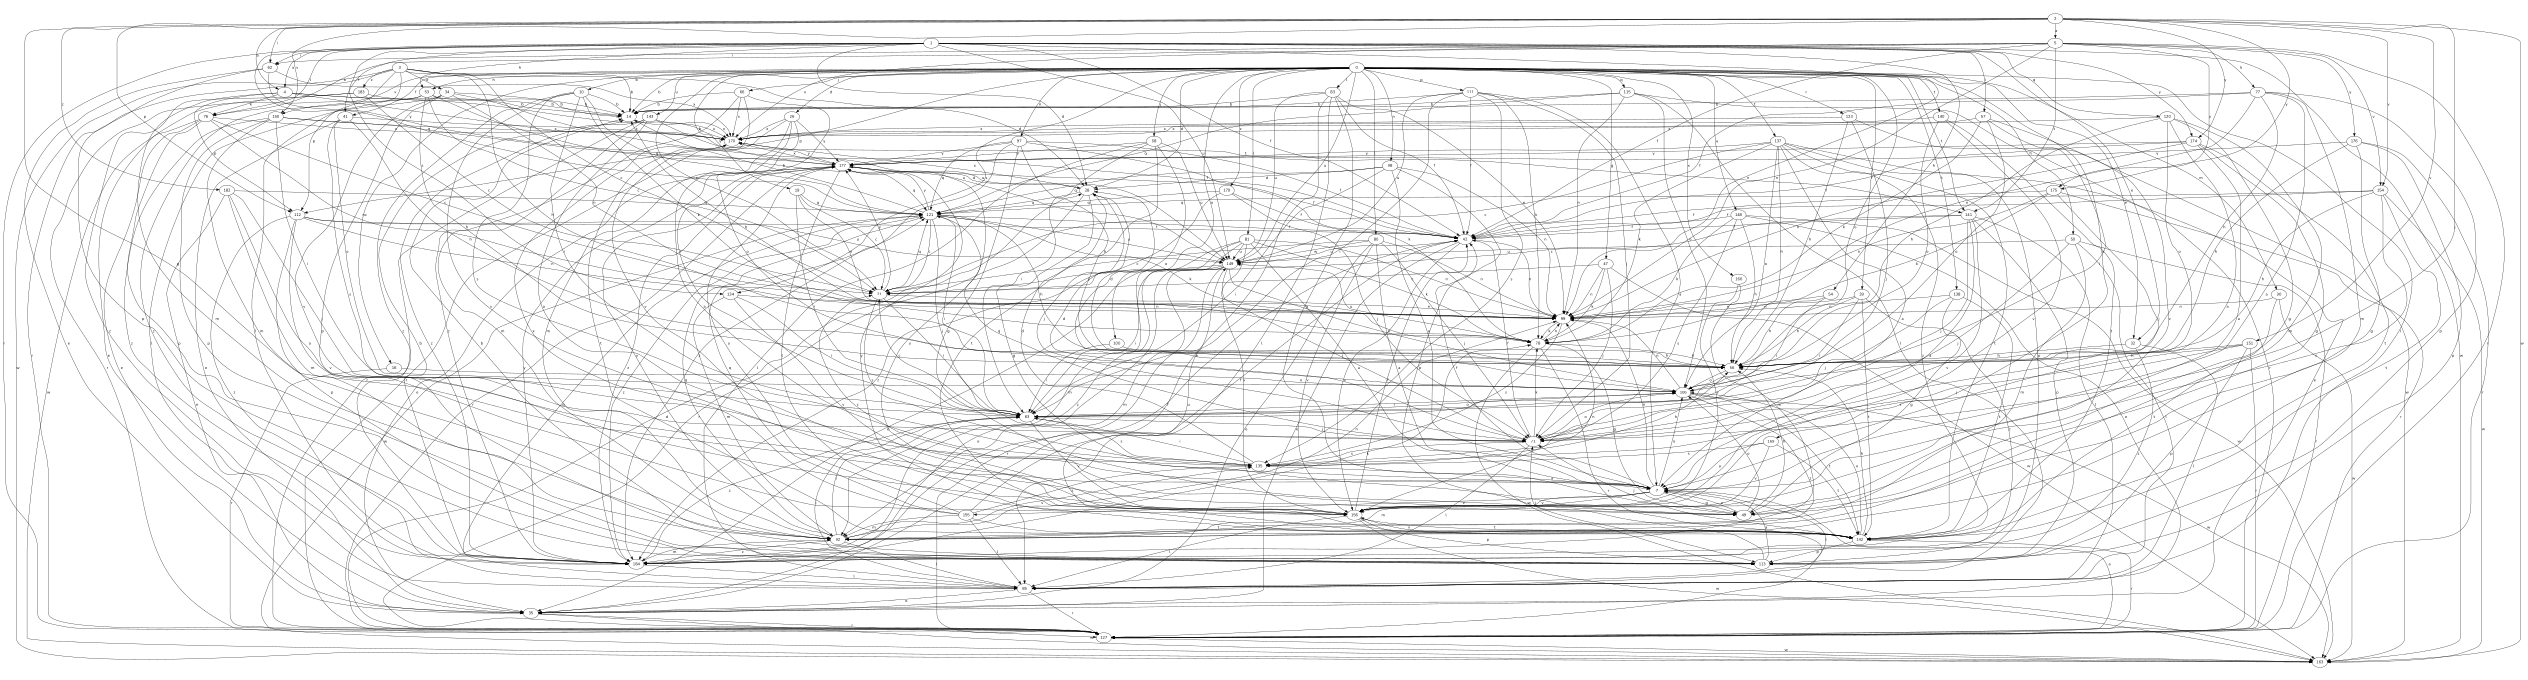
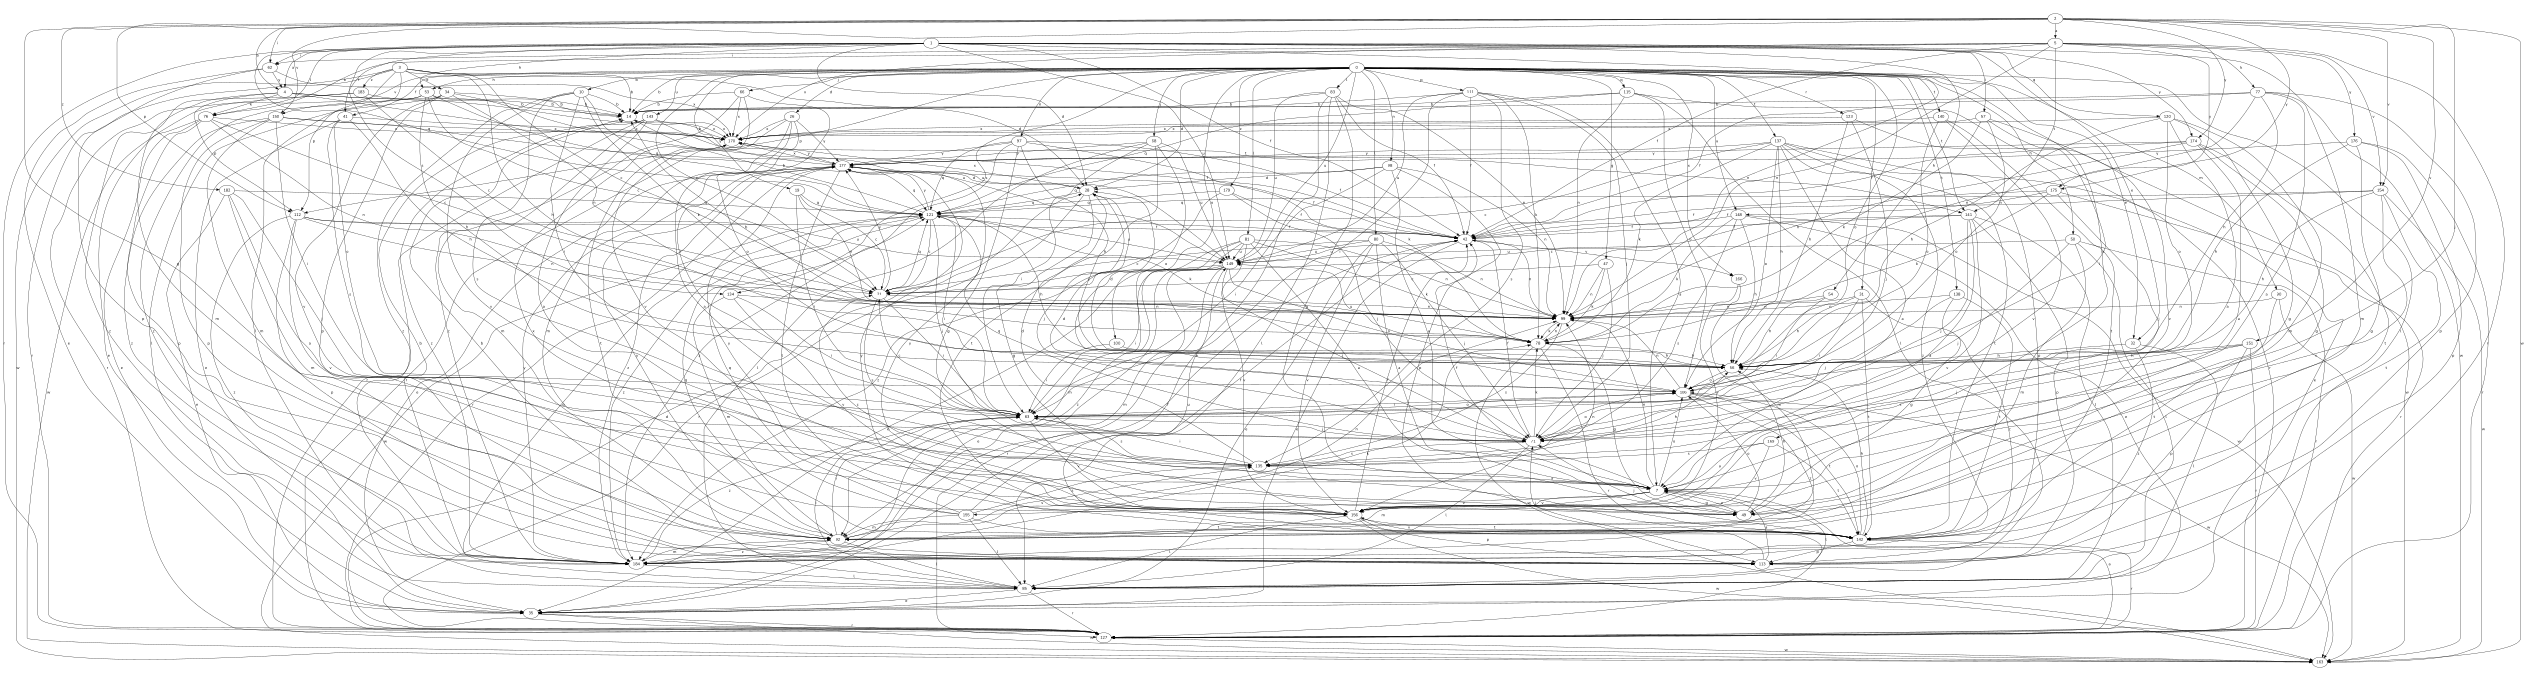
edge "62" -> "177": now "62" -> "4"
edge "80" -> "149": label "w" -> "u"
edge "175" -> "99": now "175" -> "148"
node "39": label "39" -> "31"
edge "42" -> "156": now "42" -> "166"
node "16": removed
edge "47" -> "163": removed, label "w"
